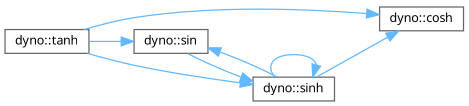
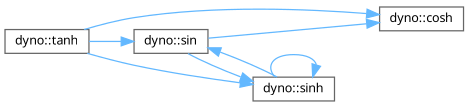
edge "dyno::sinh" -> "dyno::cosh": now "dyno::sin" -> "dyno::cosh"
